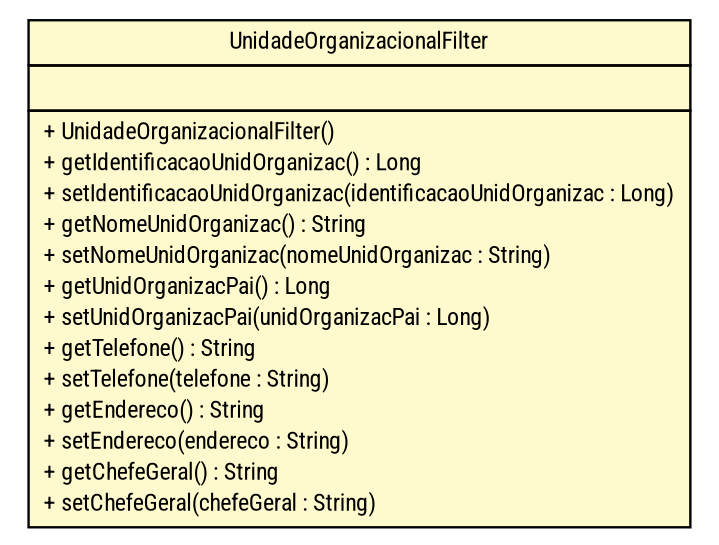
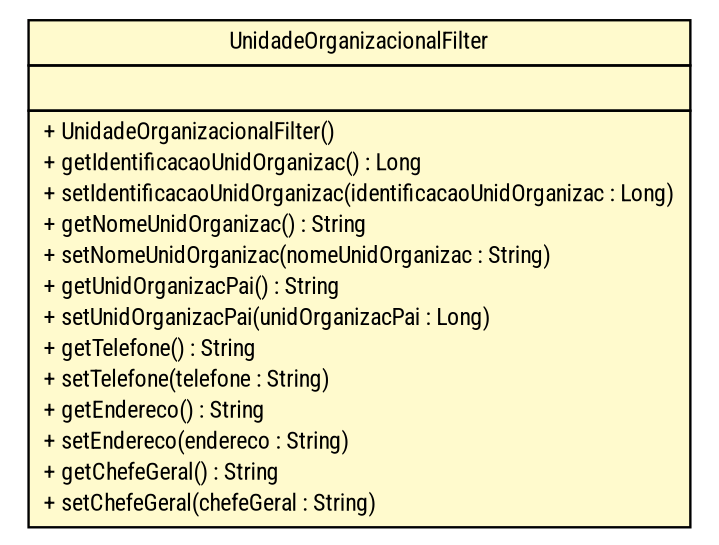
node "UnidadeOrganizacionalFilter": text "+ getUnidOrganizacPai() : Long" -> "+ getUnidOrganizacPai() : String"
